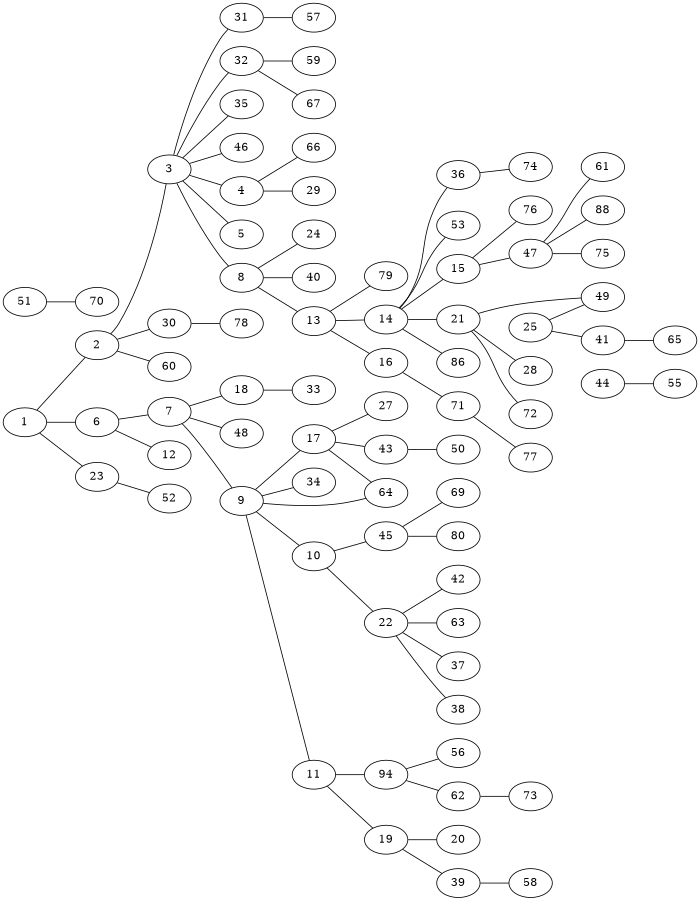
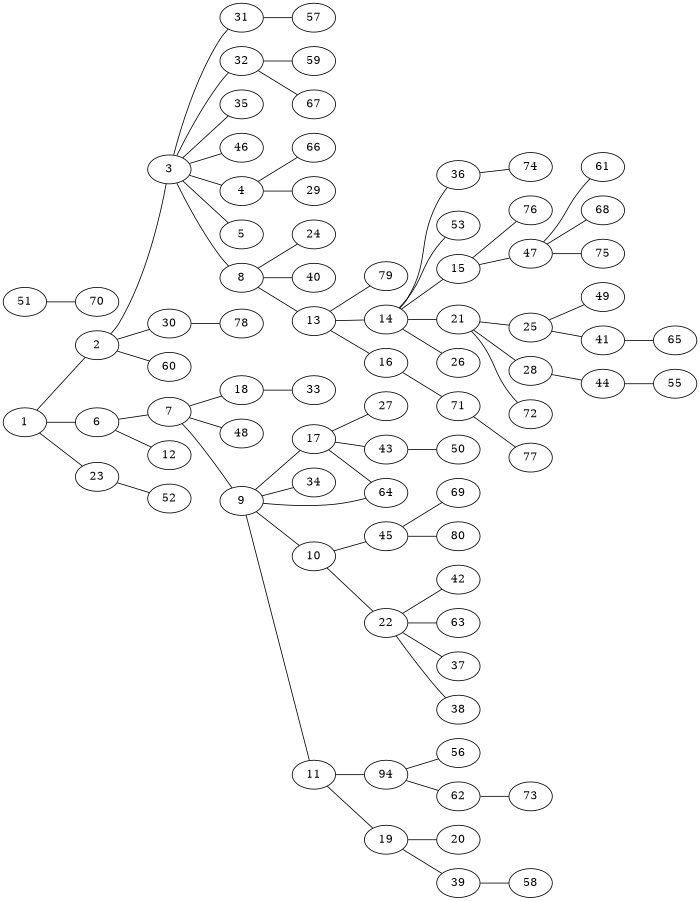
node "88": label "88" -> "68"
edge "49" -- "21": now "25" -- "21"
node "86": label "86" -> "26"
edge "28" -- "44": added
